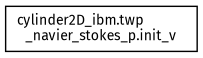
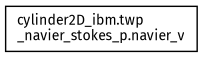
node "cylinder2D_ibm.twp _navier_stokes_p.init_v": label "cylinder2D_ibm.twp _navier_stokes_p.init_v" -> "cylinder2D_ibm.twp _navier_stokes_p.navier_v"
